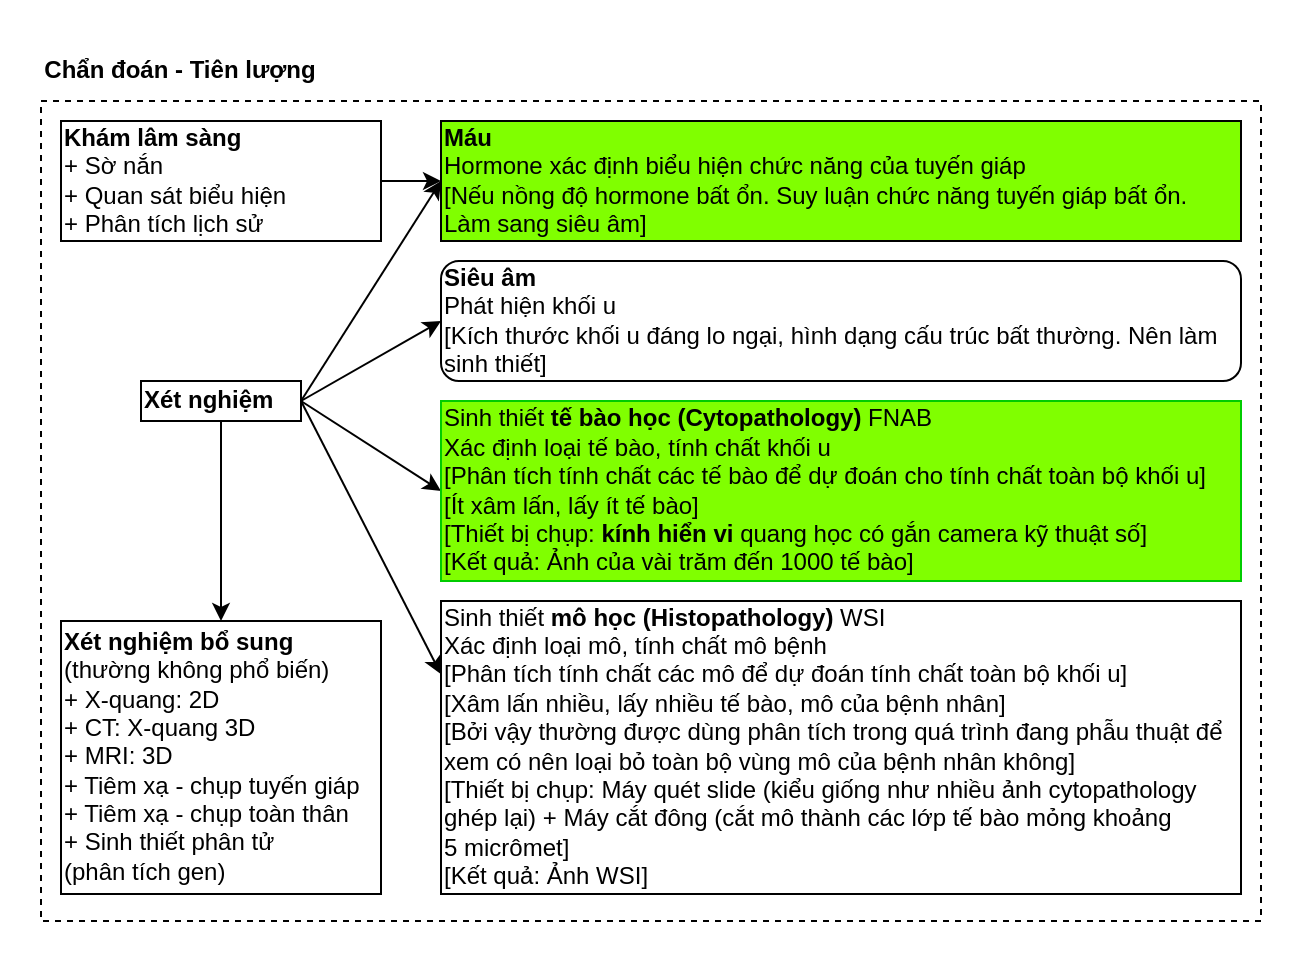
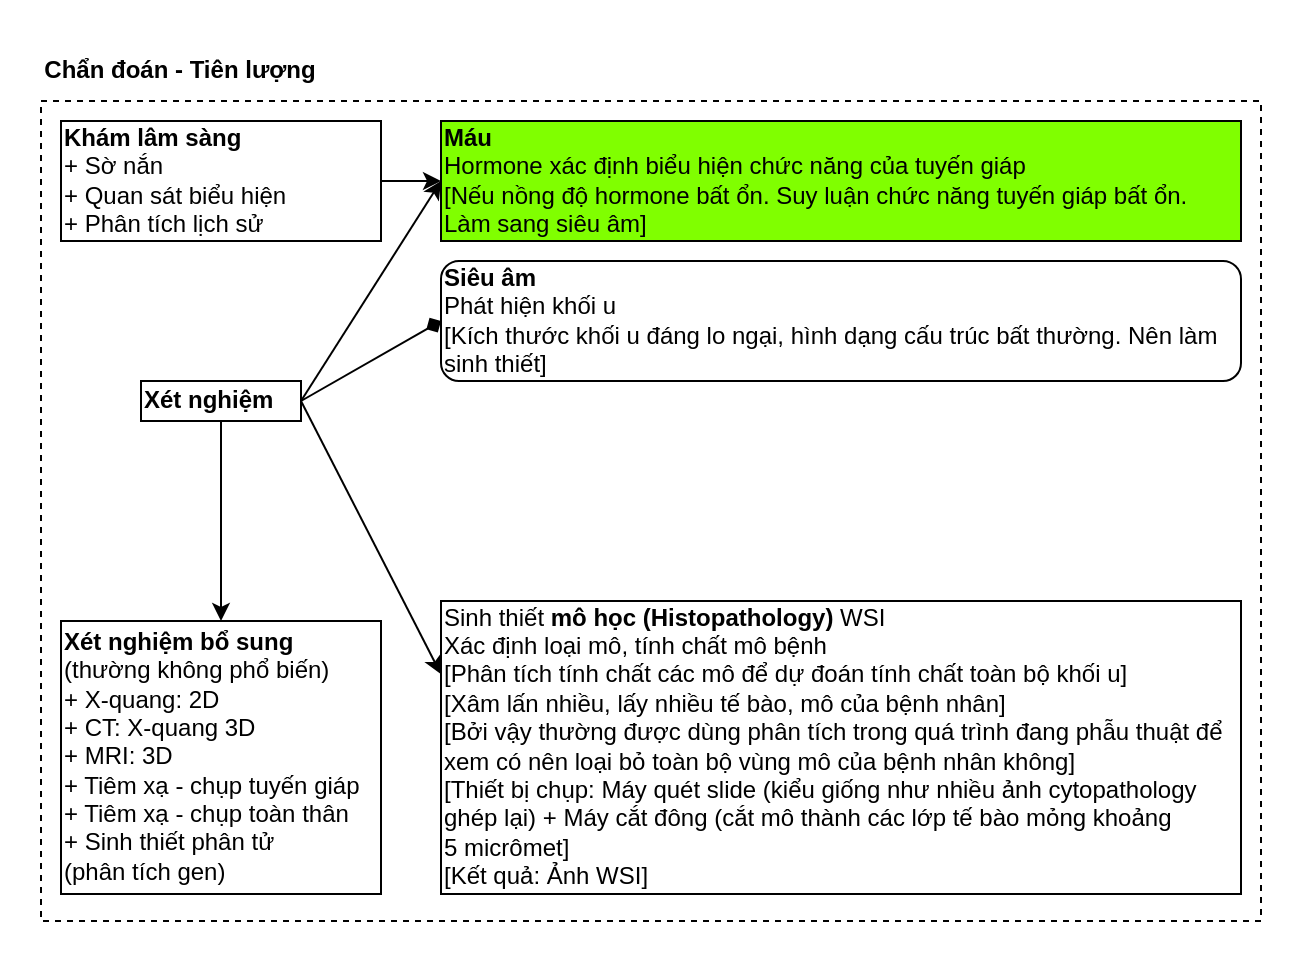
edge "Xét nghiệm" -> "Siêu âm Phát hiện khối u [Kích thước khối u đáng lo ngại, hình dạng cấu trúc bất thường. Nên làm sinh thiết]": arrowhead classic -> diamond
edge "Xét nghiệm" -> "Sinh thiết tế bào học (Cytopathology) FNAB Xác định loại tế bào, tính chất khối u [Phân tích tính chất các tế bào để dự đoán cho tính chất toàn bộ khối u] [Ít xâm lấn, lấy ít tế bào] [Thiết bị chụp: kính hiển vi quang học có gắn camera kỹ thuật số] [Kết quả: Ảnh của vài trăm đến 1000 tế bào]": removed
node "Sinh thiết tế bào học (Cytopathology) FNAB Xác định loại tế bào, tính chất khối u [Phân tích tính chất các tế bào để dự đoán cho tính chất toàn bộ khối u] [Ít xâm lấn, lấy ít tế bào] [Thiết bị chụp: kính hiển vi quang học có gắn camera kỹ thuật số] [Kết quả: Ảnh của vài trăm đến 1000 tế bào]": removed
